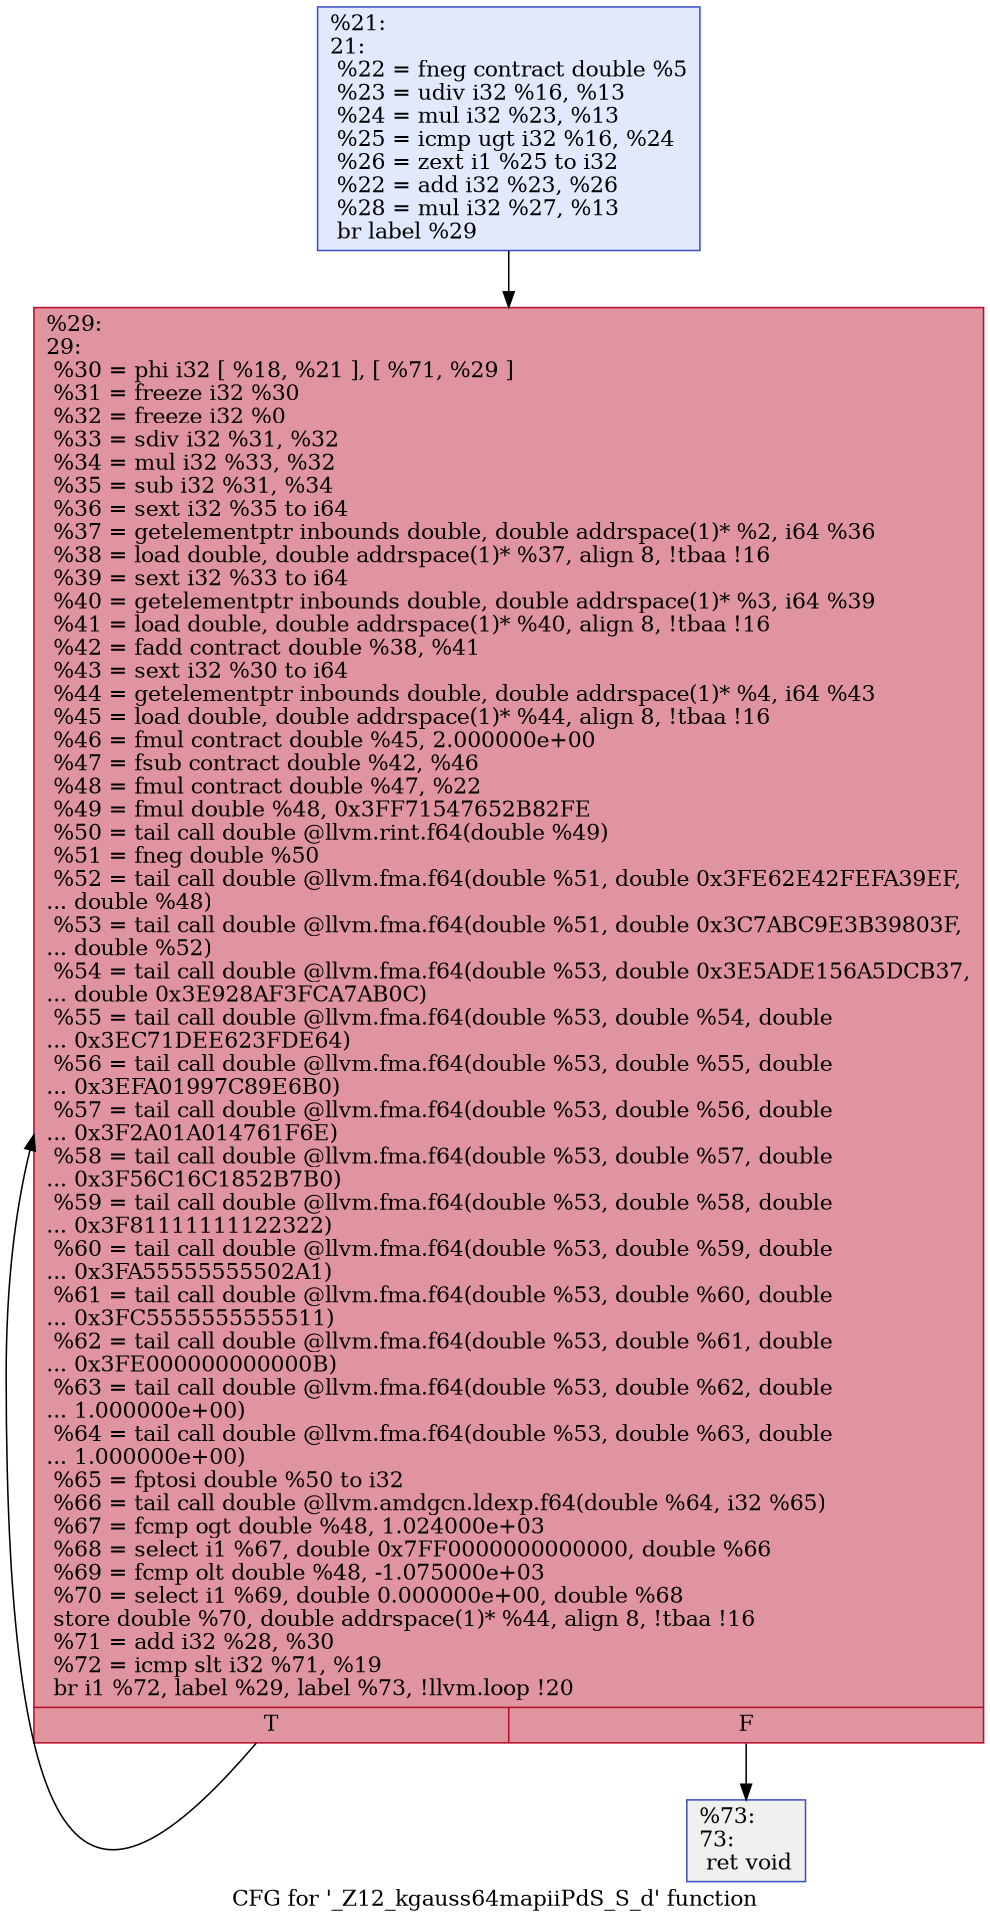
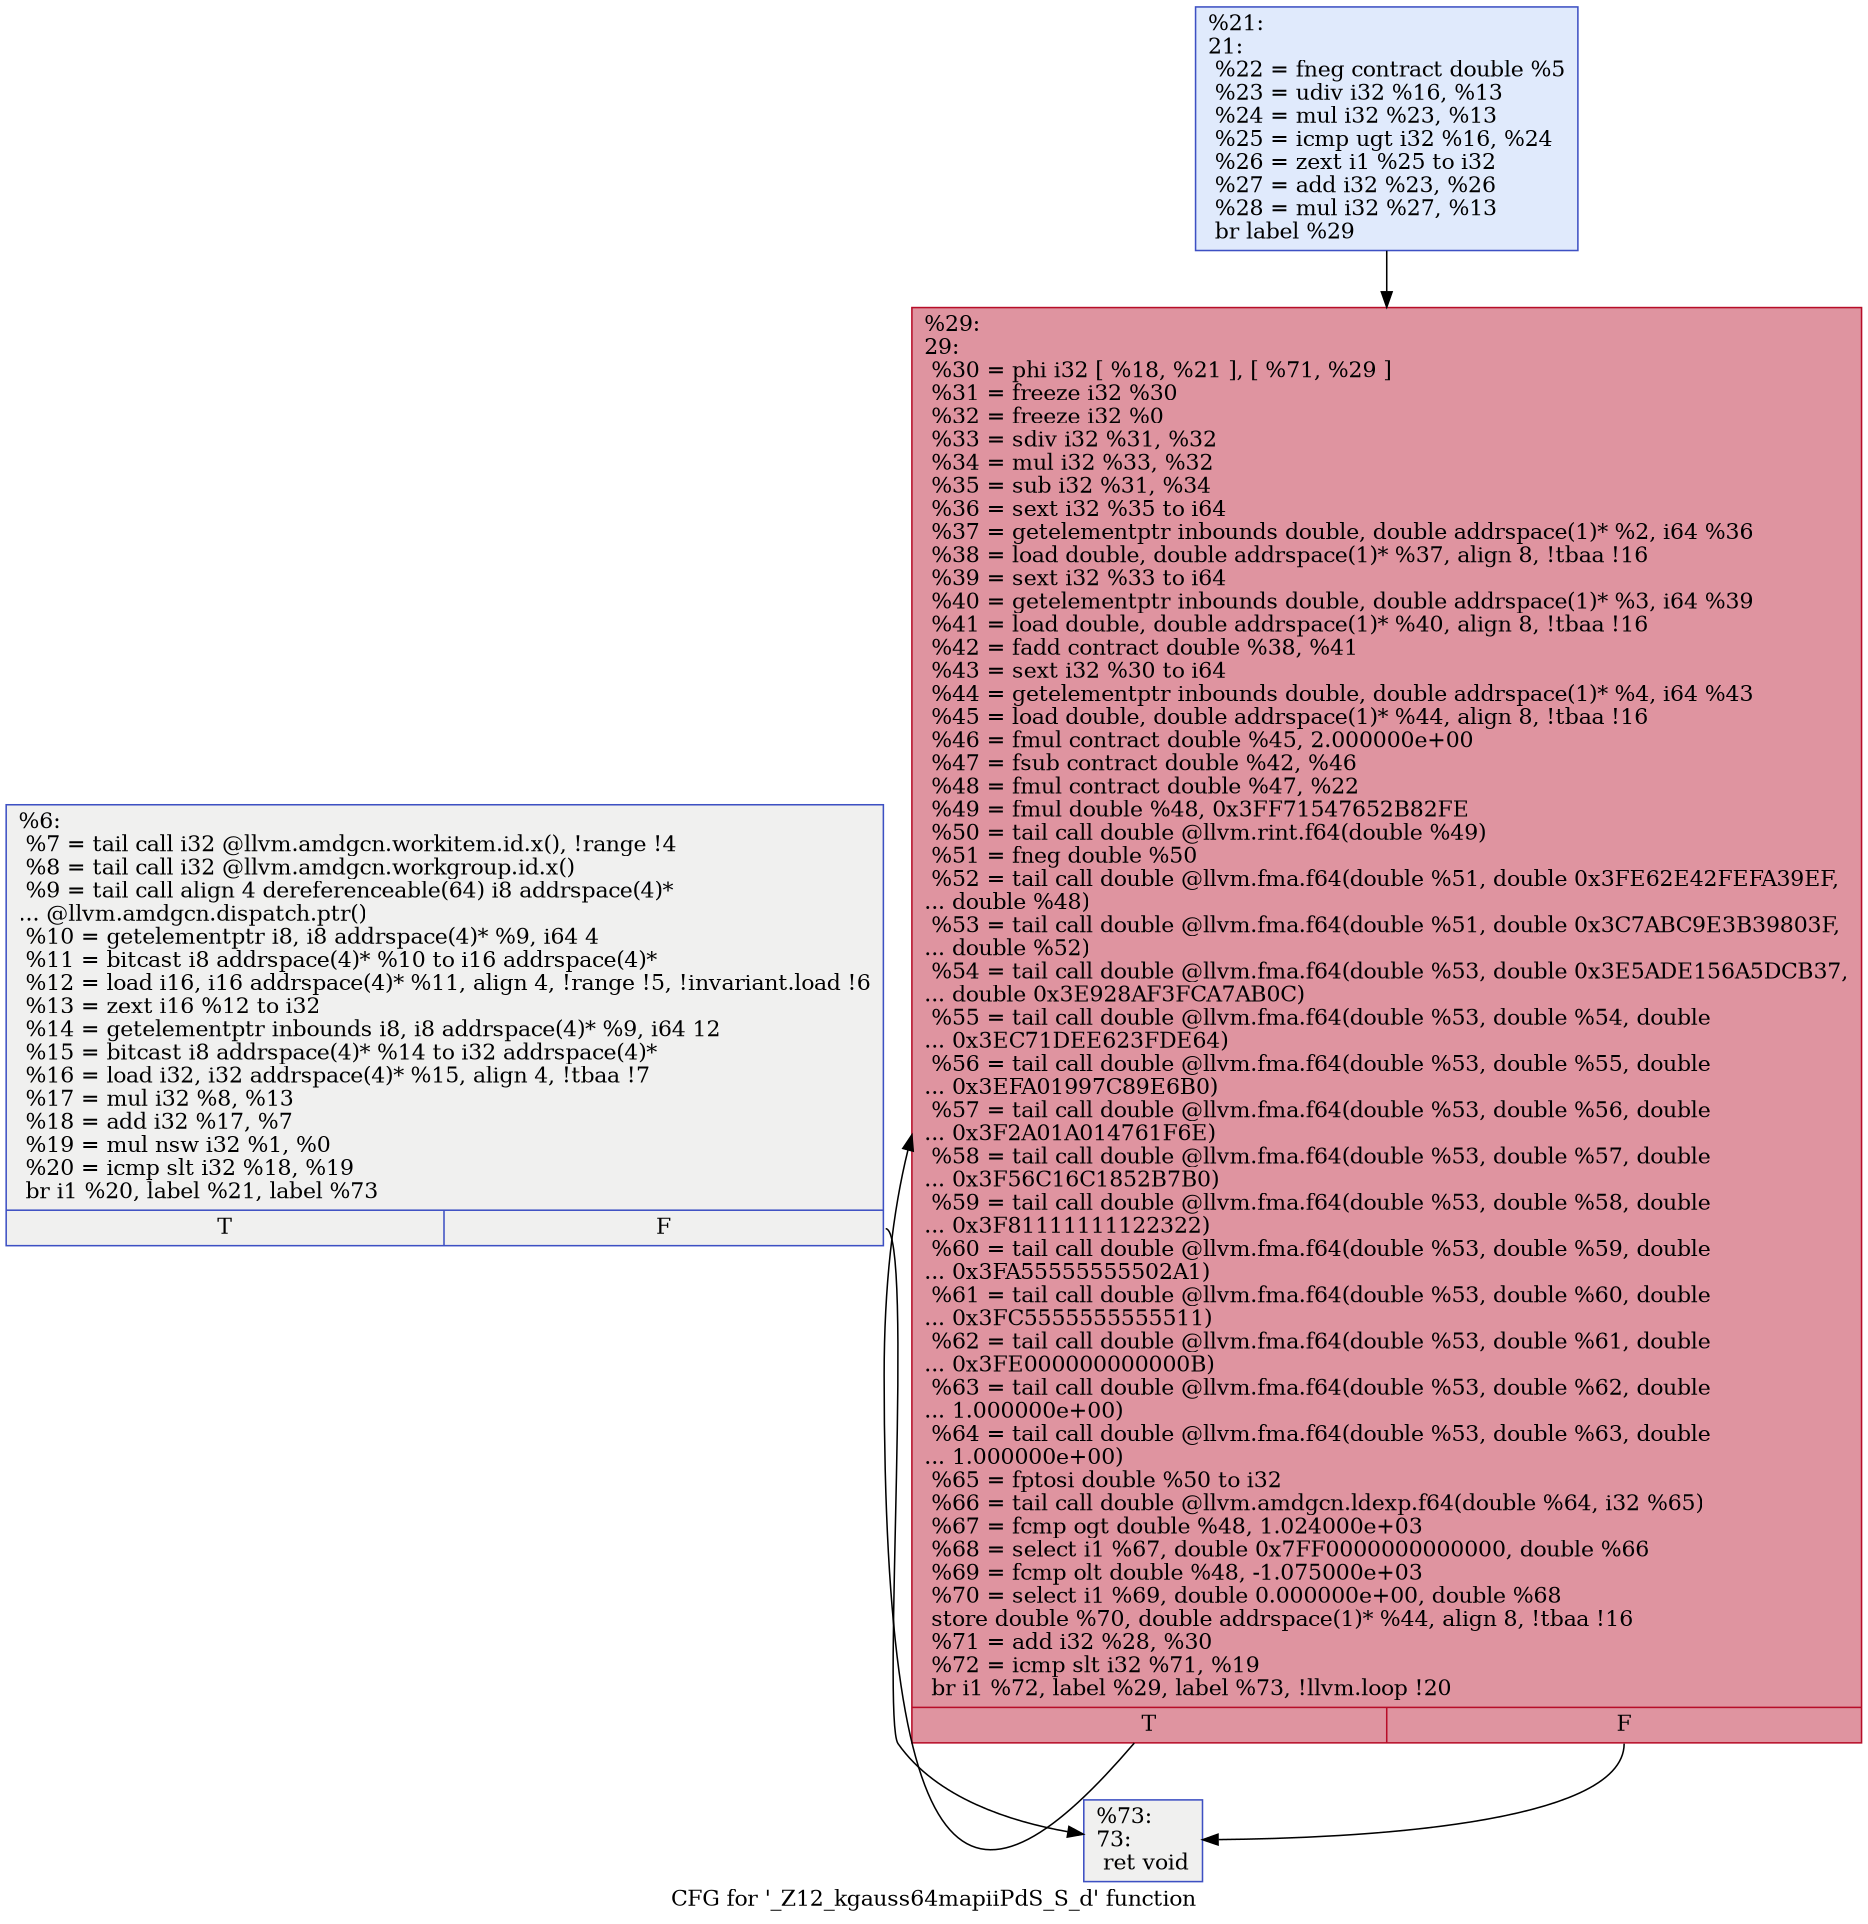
node "%21:": text "%22 = add i32 %23, %26" -> "%27 = add i32 %23, %26"
node "%6:": added
